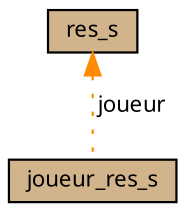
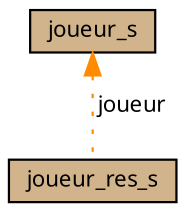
node "res_s": label "res_s" -> "joueur_s"
